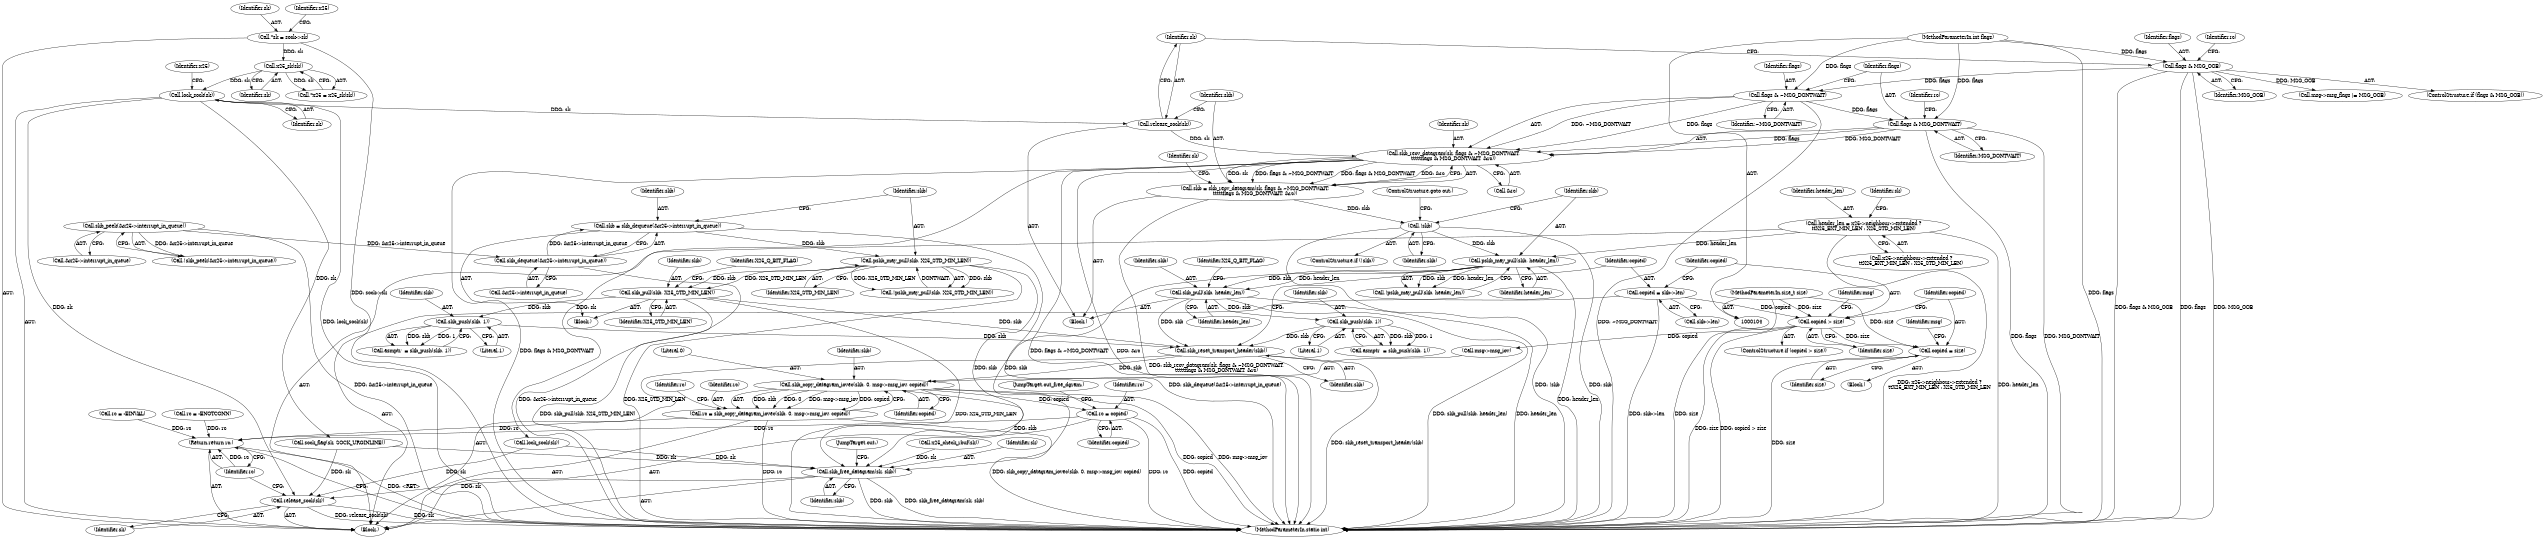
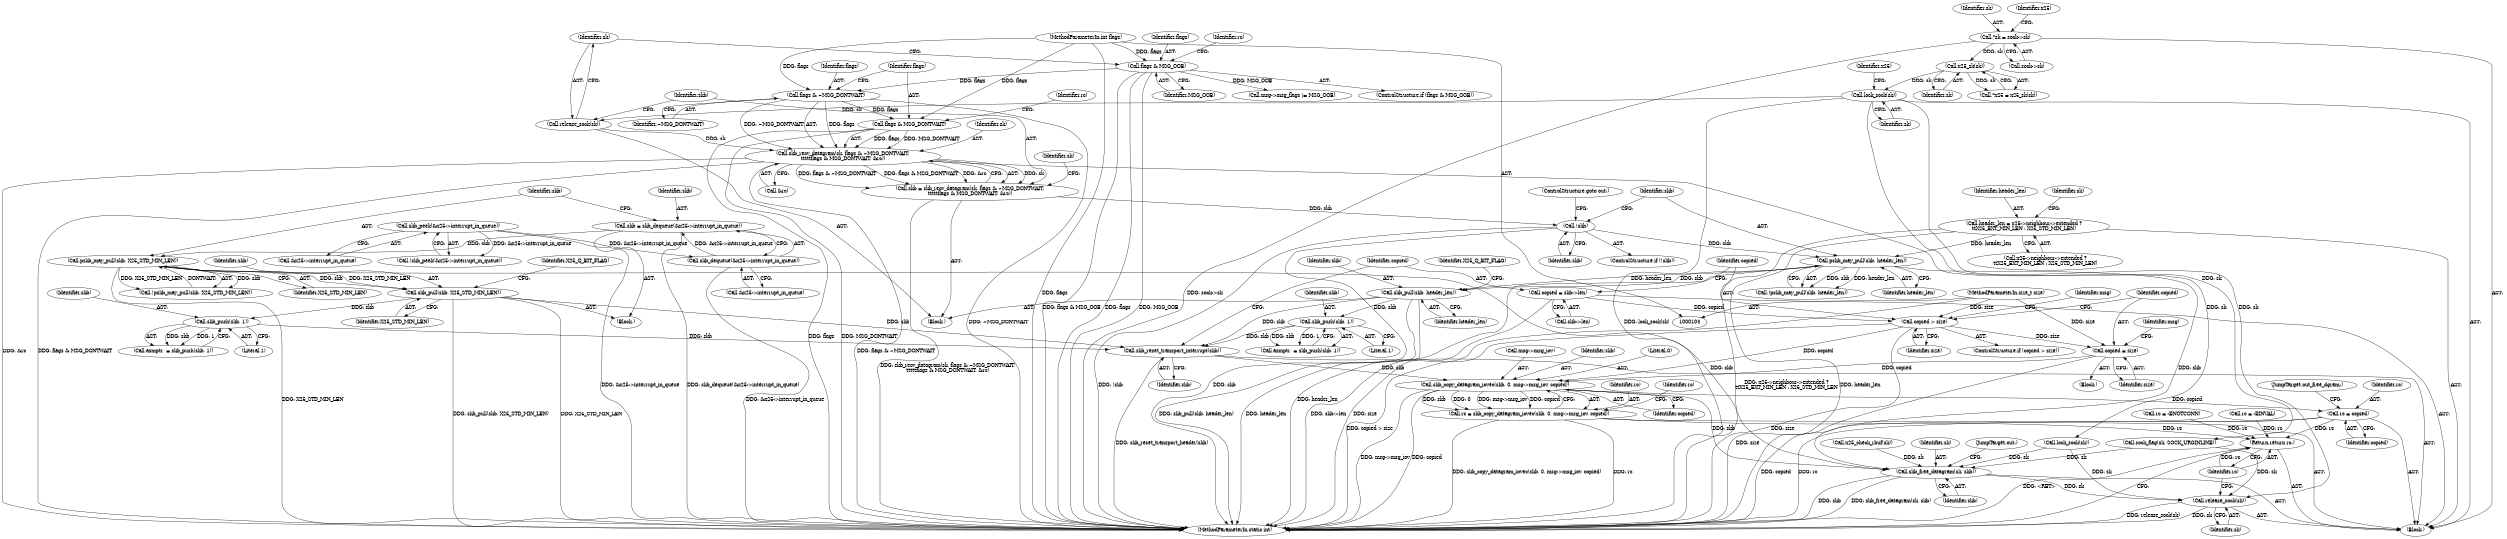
node "(Call,sock->sk)": added
node "(Identifier,MSG_DONTWAIT)": removed
edge "(Call,copied > size)" -> "(Call,msg->msg_iov)": now "(Call,copied > size)" -> "(Call,skb_copy_datagram_iovec(skb, 0, msg->msg_iov, copied))"
node "(Call,skb_reset_transport_header(skb))": label "(Call,skb_reset_transport_header(skb))" -> "(Call,skb_reset_transport_interrupt(skb))"
edge "(Call,copied = size)" -> "(Call,skb_copy_datagram_iovec(skb, 0, msg->msg_iov, copied))": added, label "DDG: copied"
